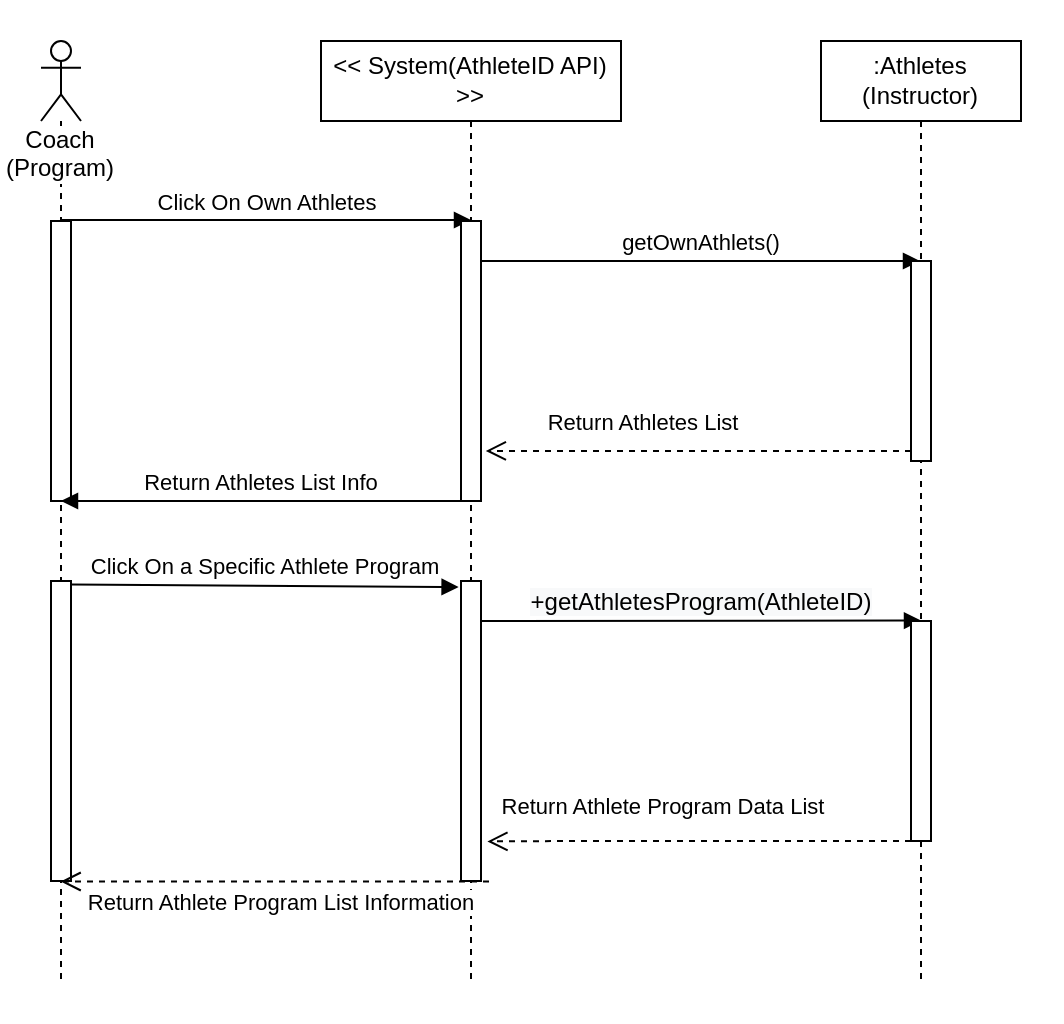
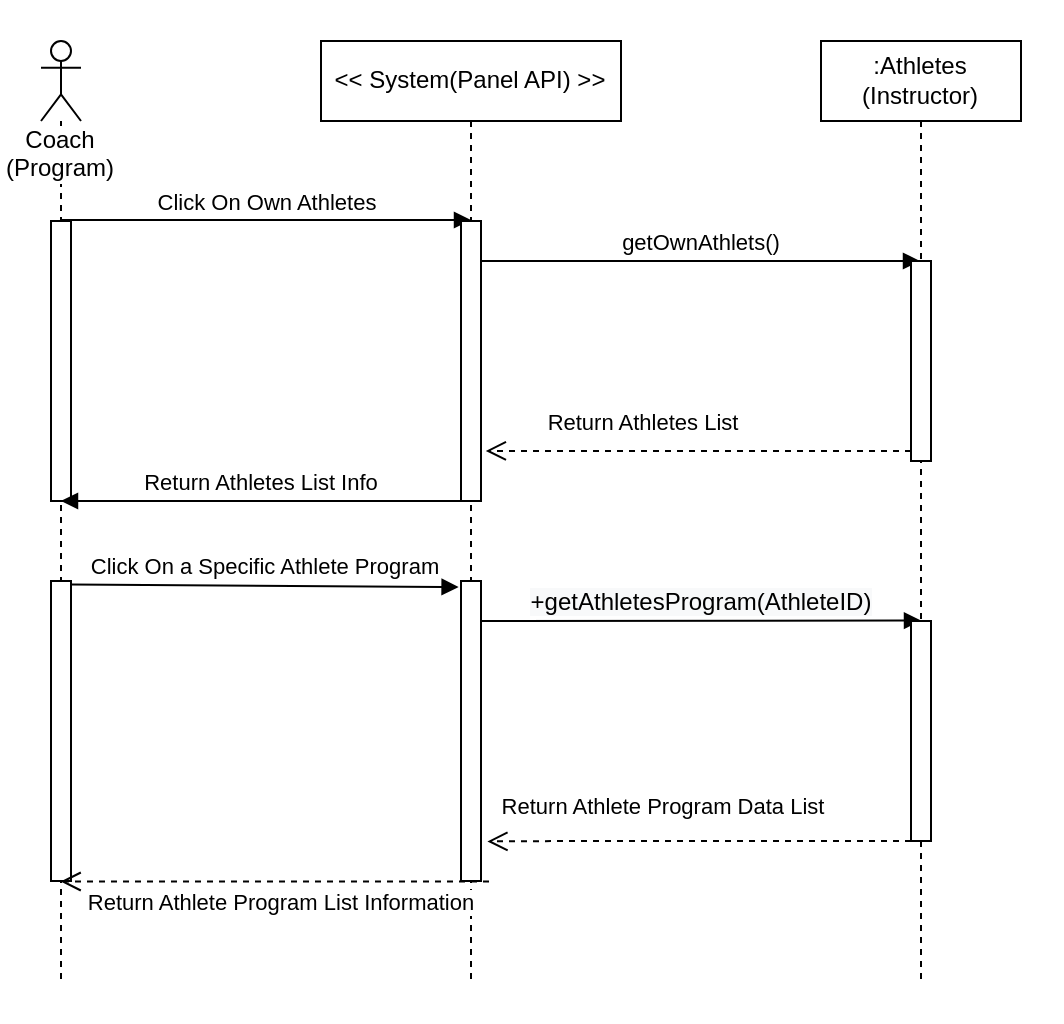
node "<< System(AthleteID API) >>": label "<< System(AthleteID API) >>" -> "<< System(Panel API) >>"
